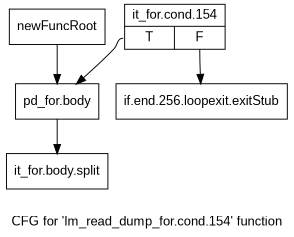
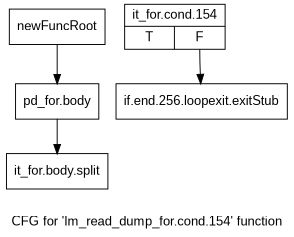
edge "it_for.cond.154" -> "pd_for.body": removed
